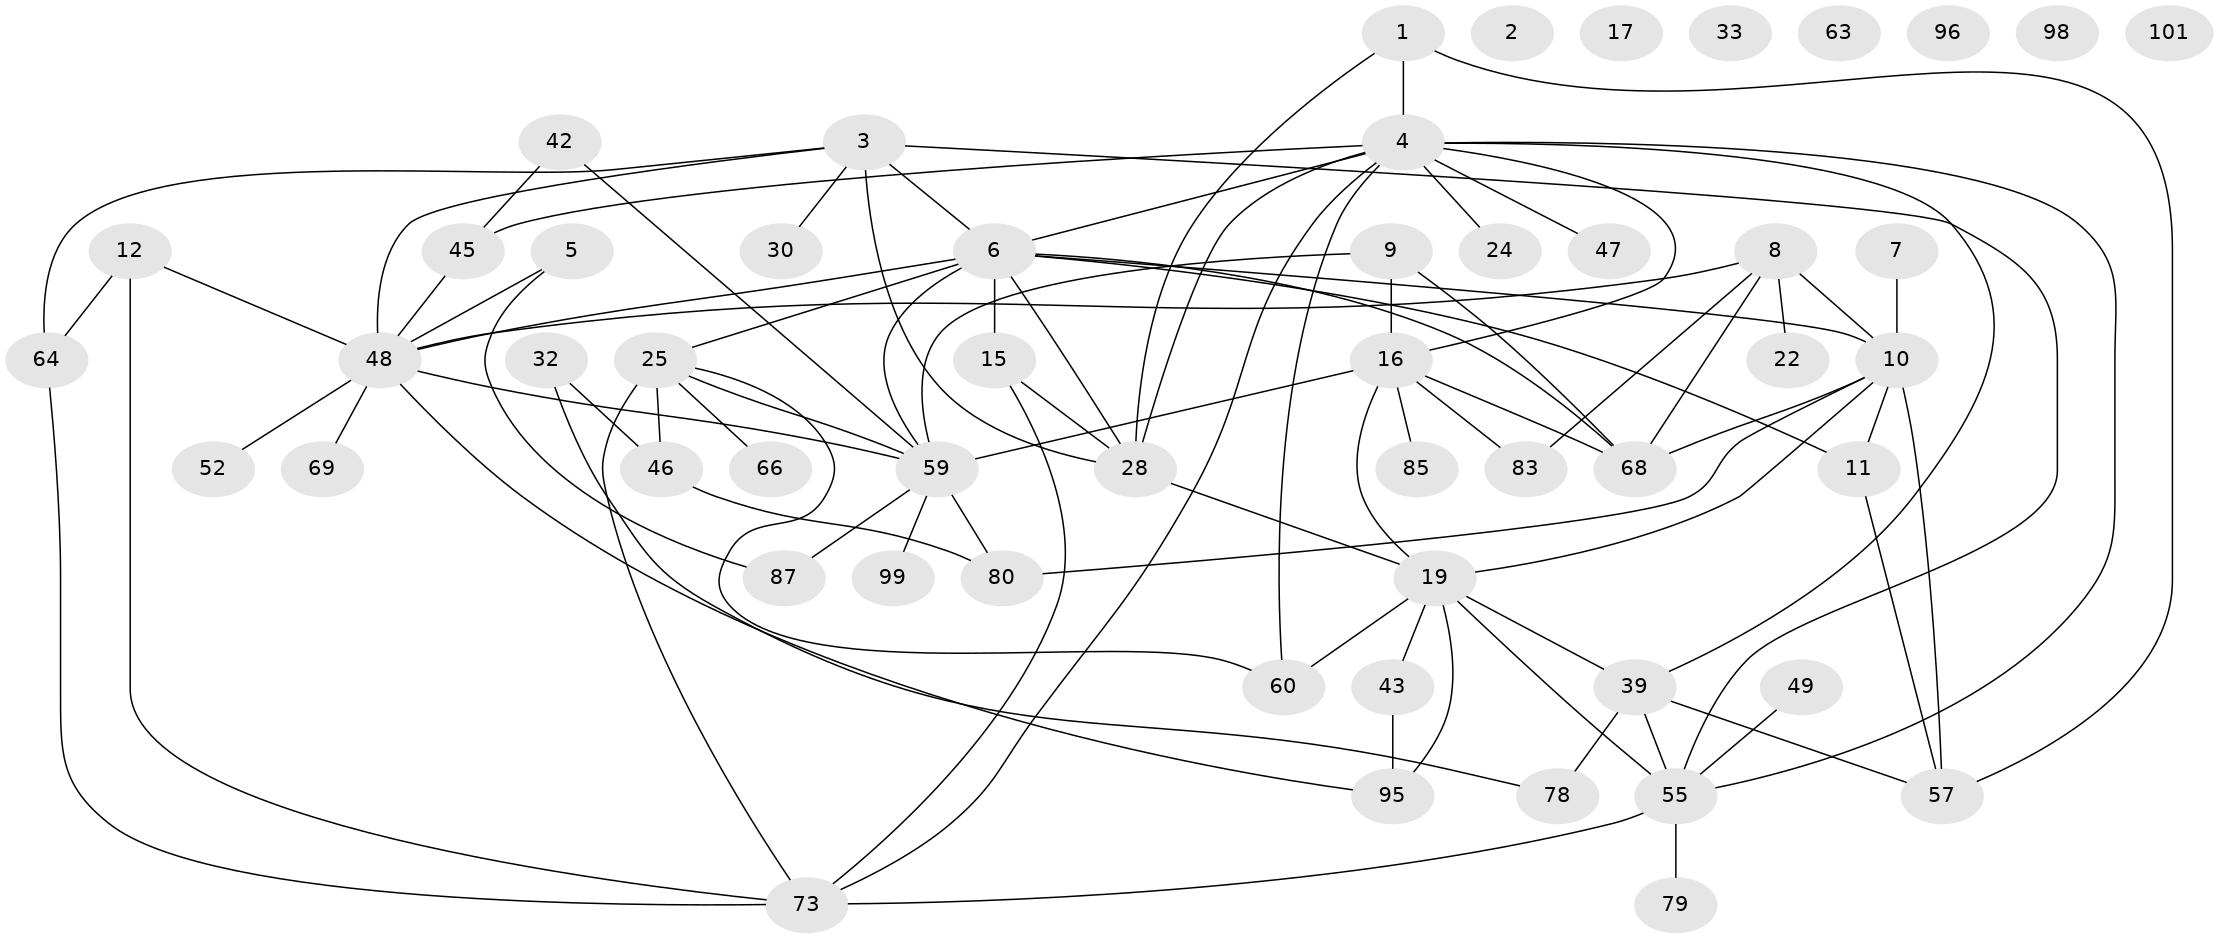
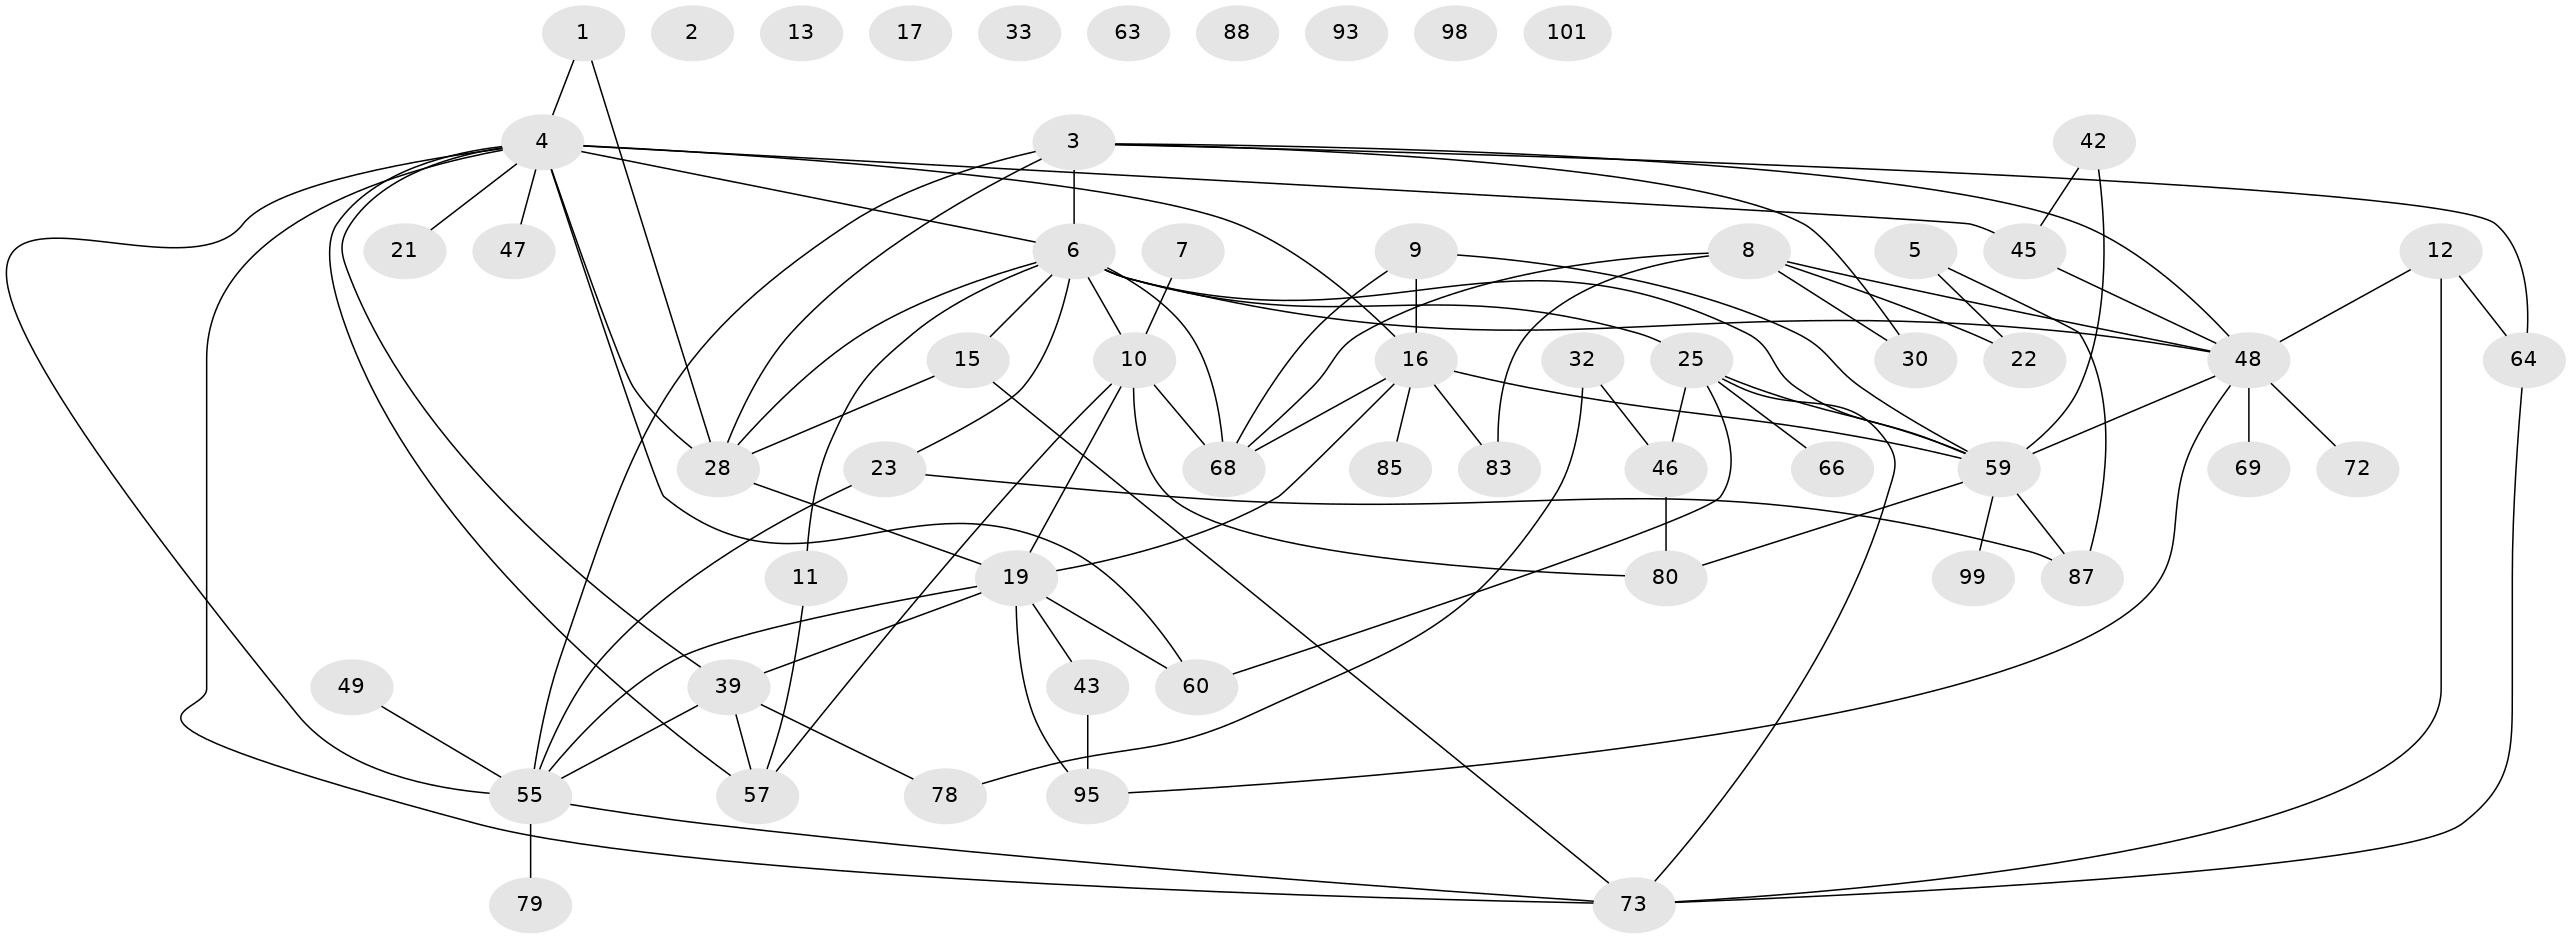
node "13": added
node "88": added
node "96": label "96" -> "93"
edge "1" -- "57": now "4" -- "57"
node "24": label "24" -> "21"
edge "5" -- "48": now "5" -- "22"
edge "8" -- "10": now "8" -- "30"
edge "10" -- "11": removed
node "52": label "52" -> "72"
node "23": added
